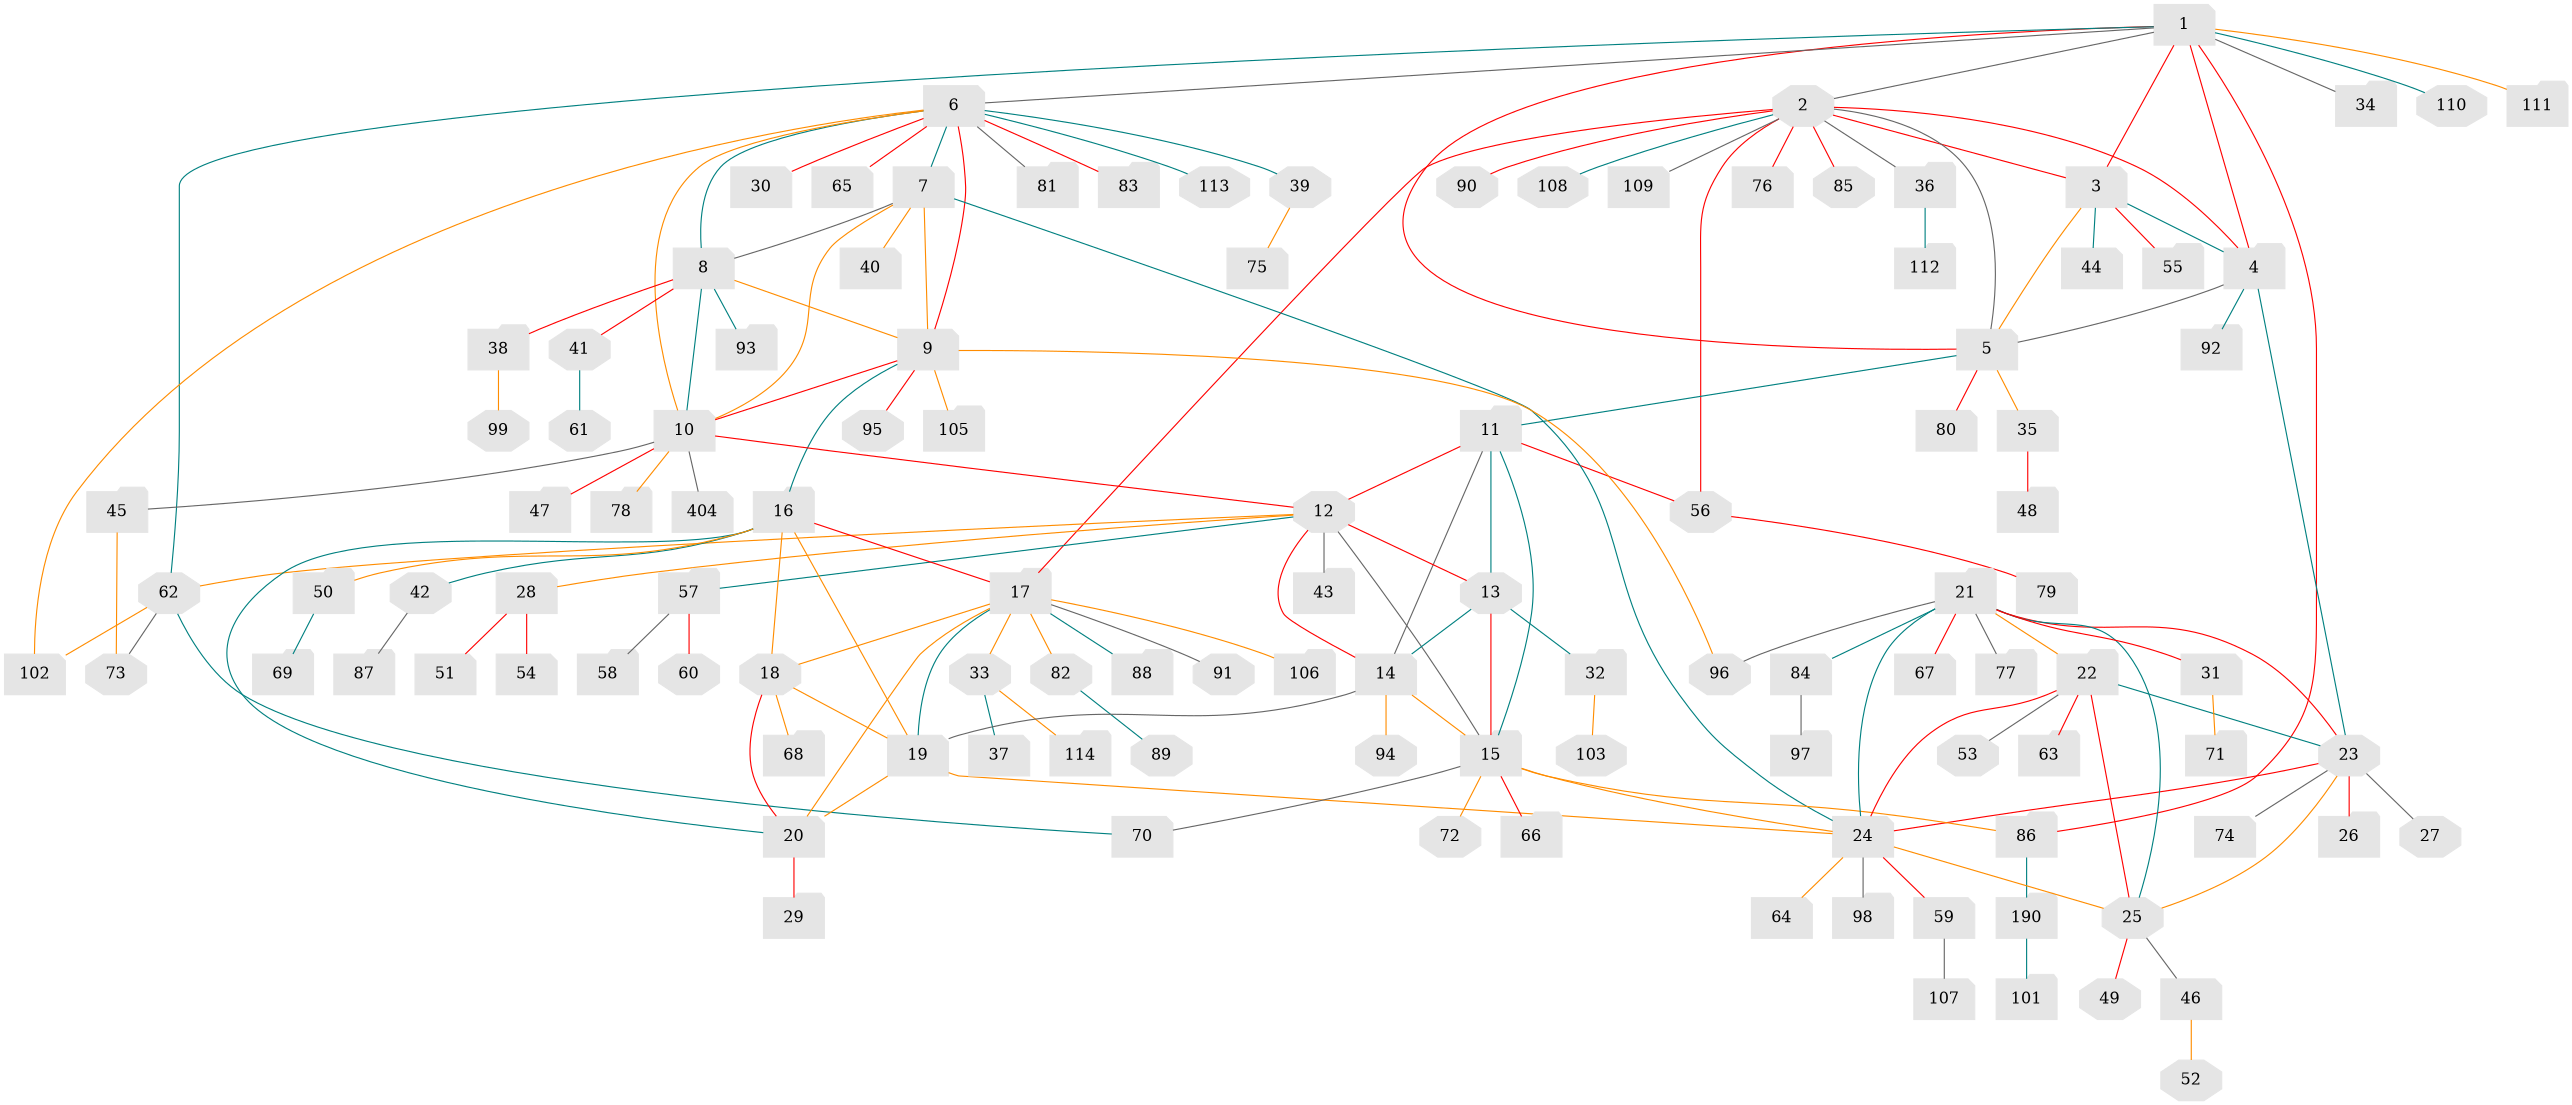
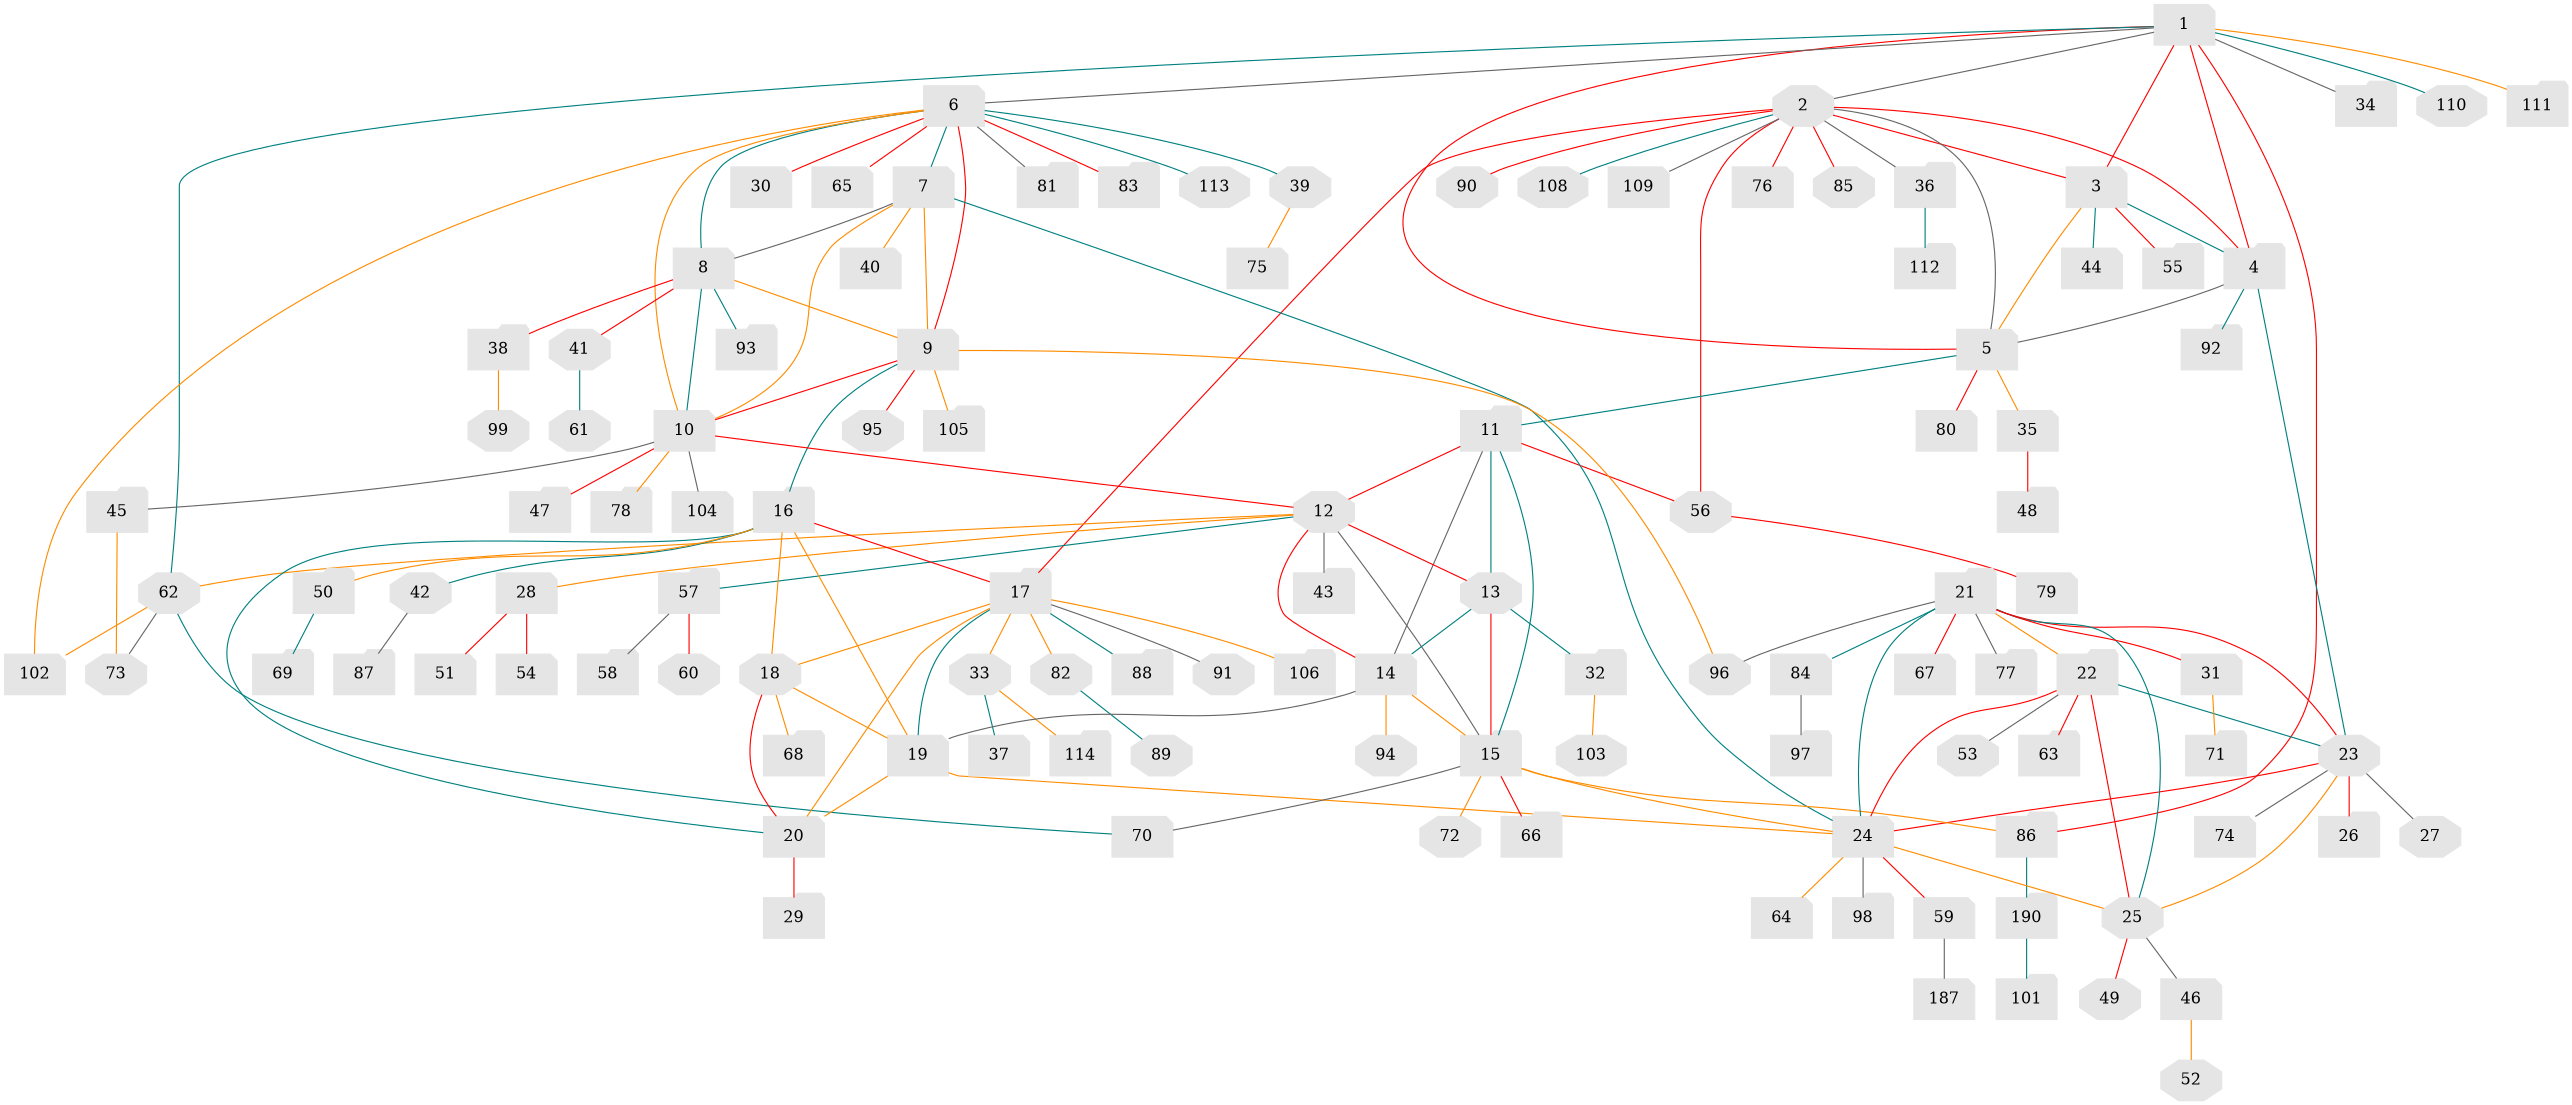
node "404": label "404" -> "104"
node "107": label "107" -> "187"
